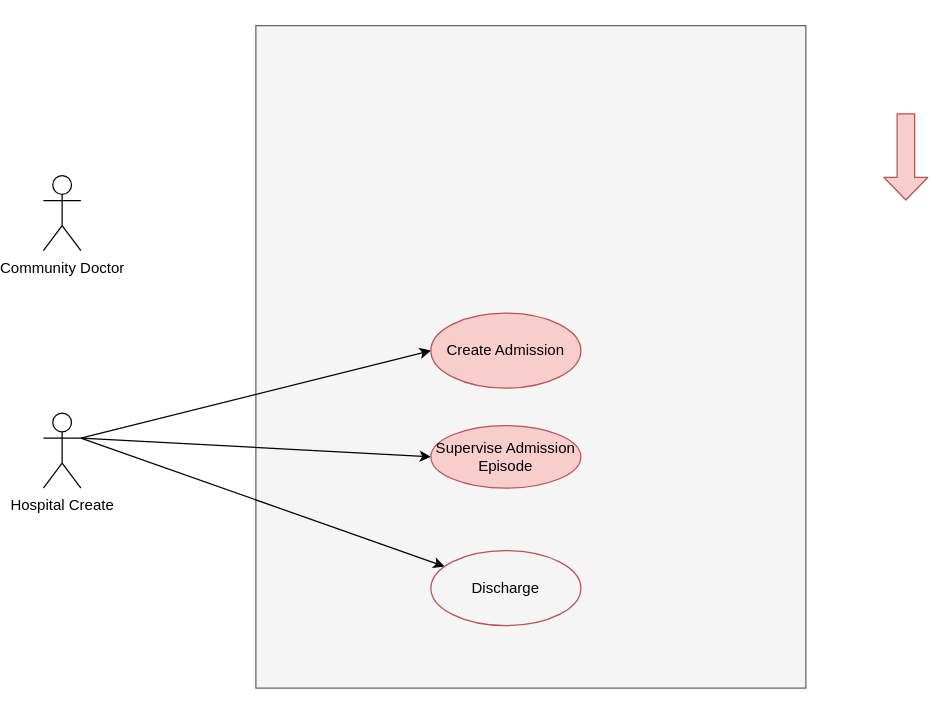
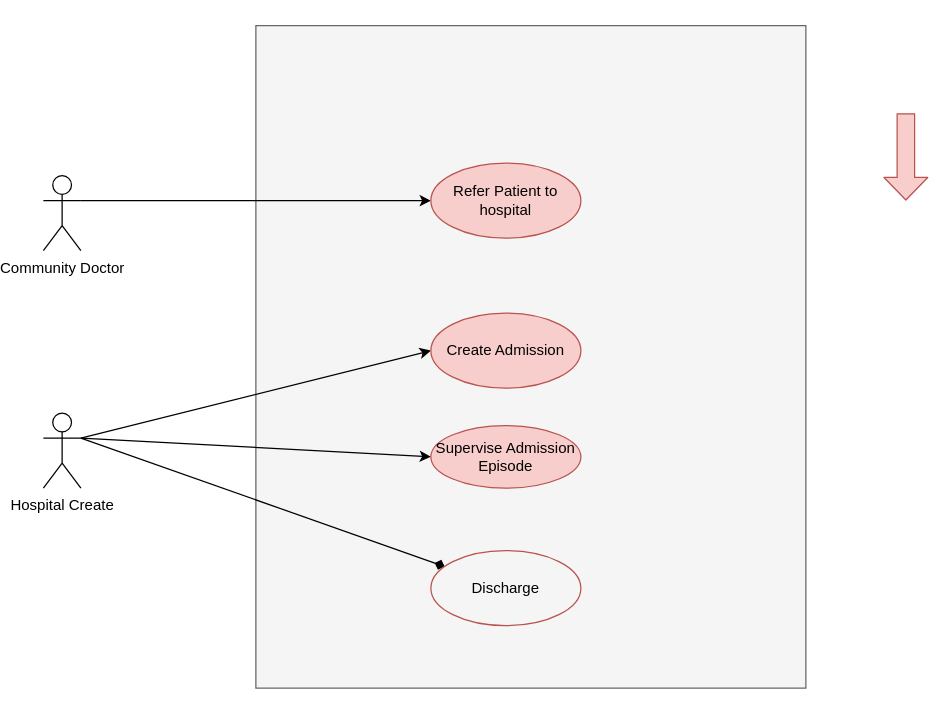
edge "Community Doctor" -> "Refer Patient to hospital": added
node "Refer Patient to hospital": added
edge "Hospital Create" -> "Discharge": arrowhead classic -> diamond
